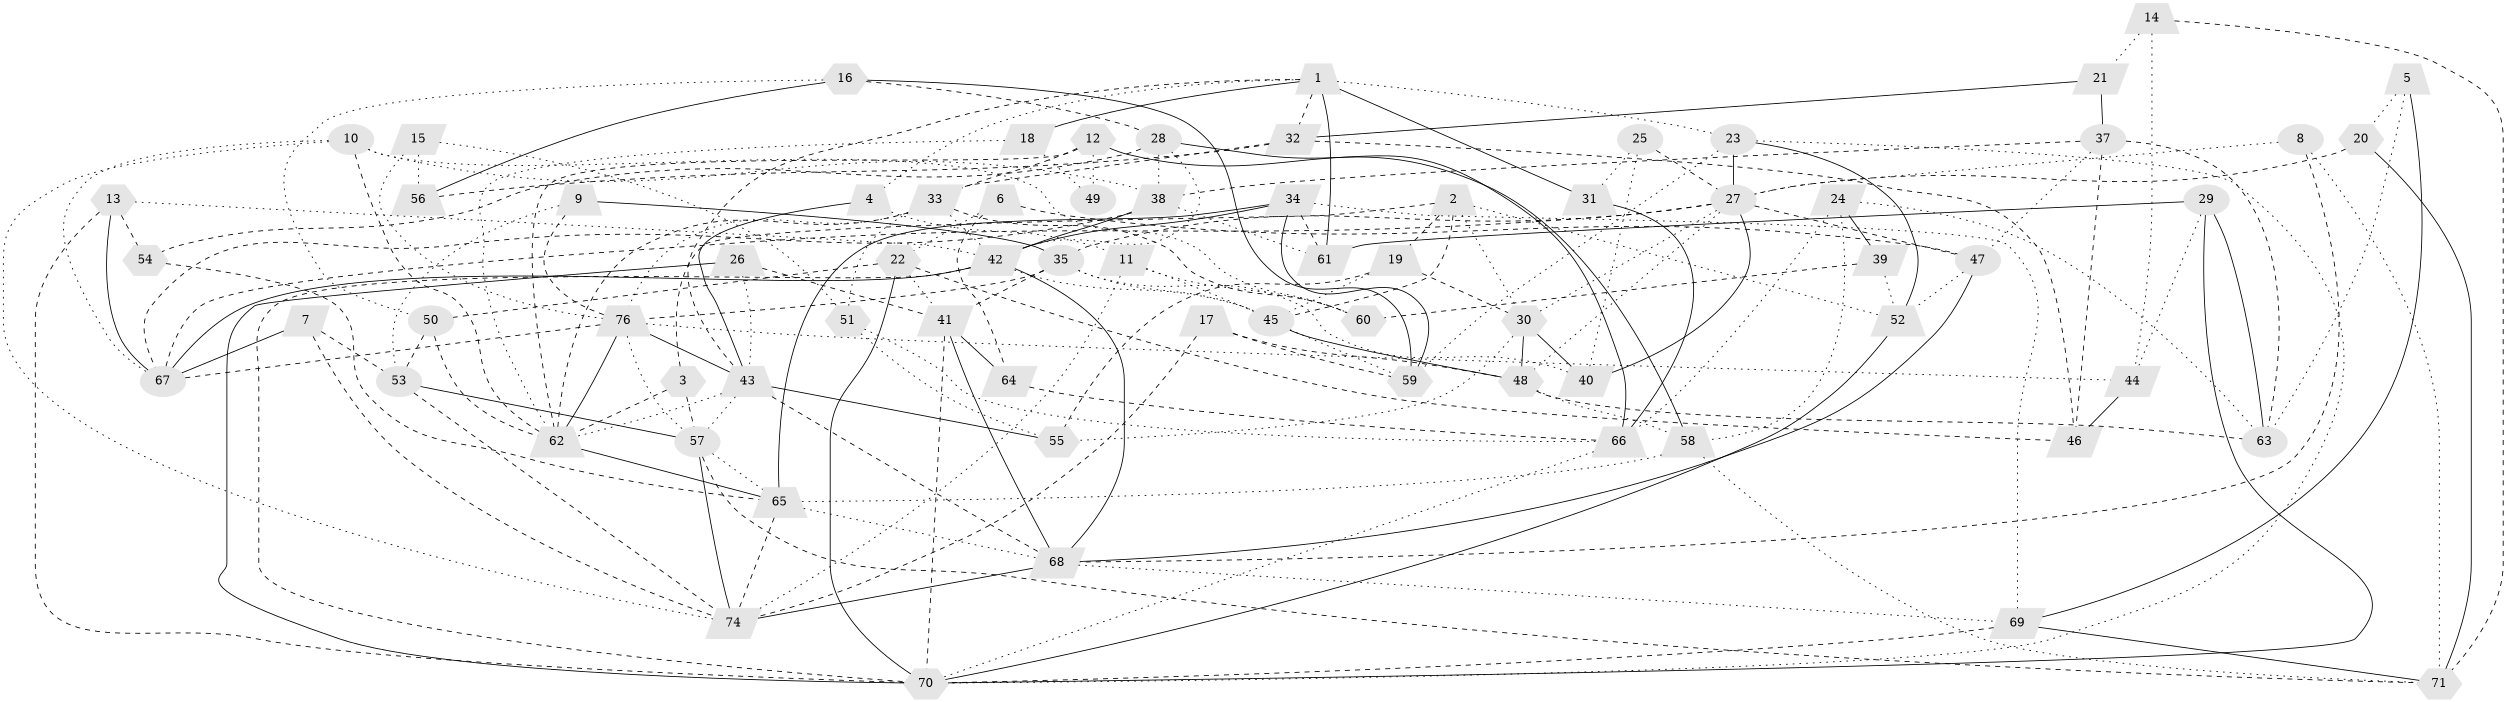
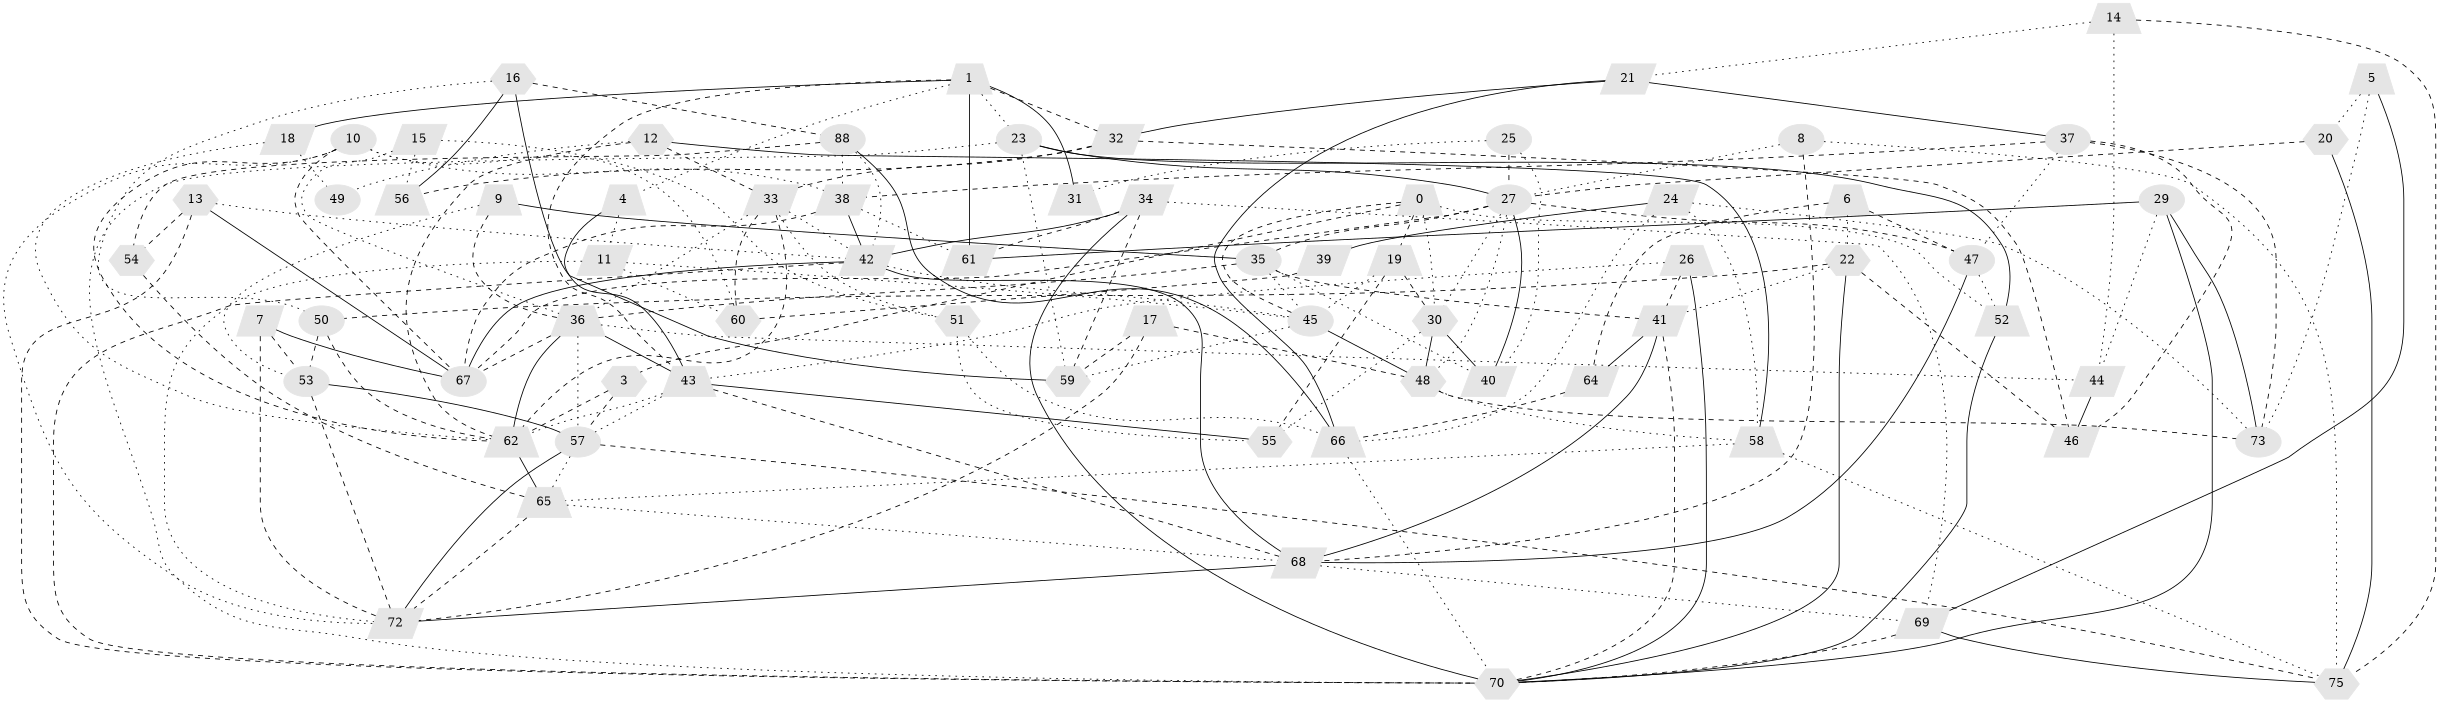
node "28": label "28" -> "88"
edge "10" -- "67": style dotted -> dashed
node "2": label "2" -> "0"
edge "34" -- "65": now "34" -- "70"
edge "39" -- "52": removed
edge "34" -- "59": style solid -> dashed
edge "31" -- "66": now "21" -- "66"
node "76": label "76" -> "36"
node "63": label "63" -> "73"
node "74": label "74" -> "72"
node "71": label "71" -> "75"
